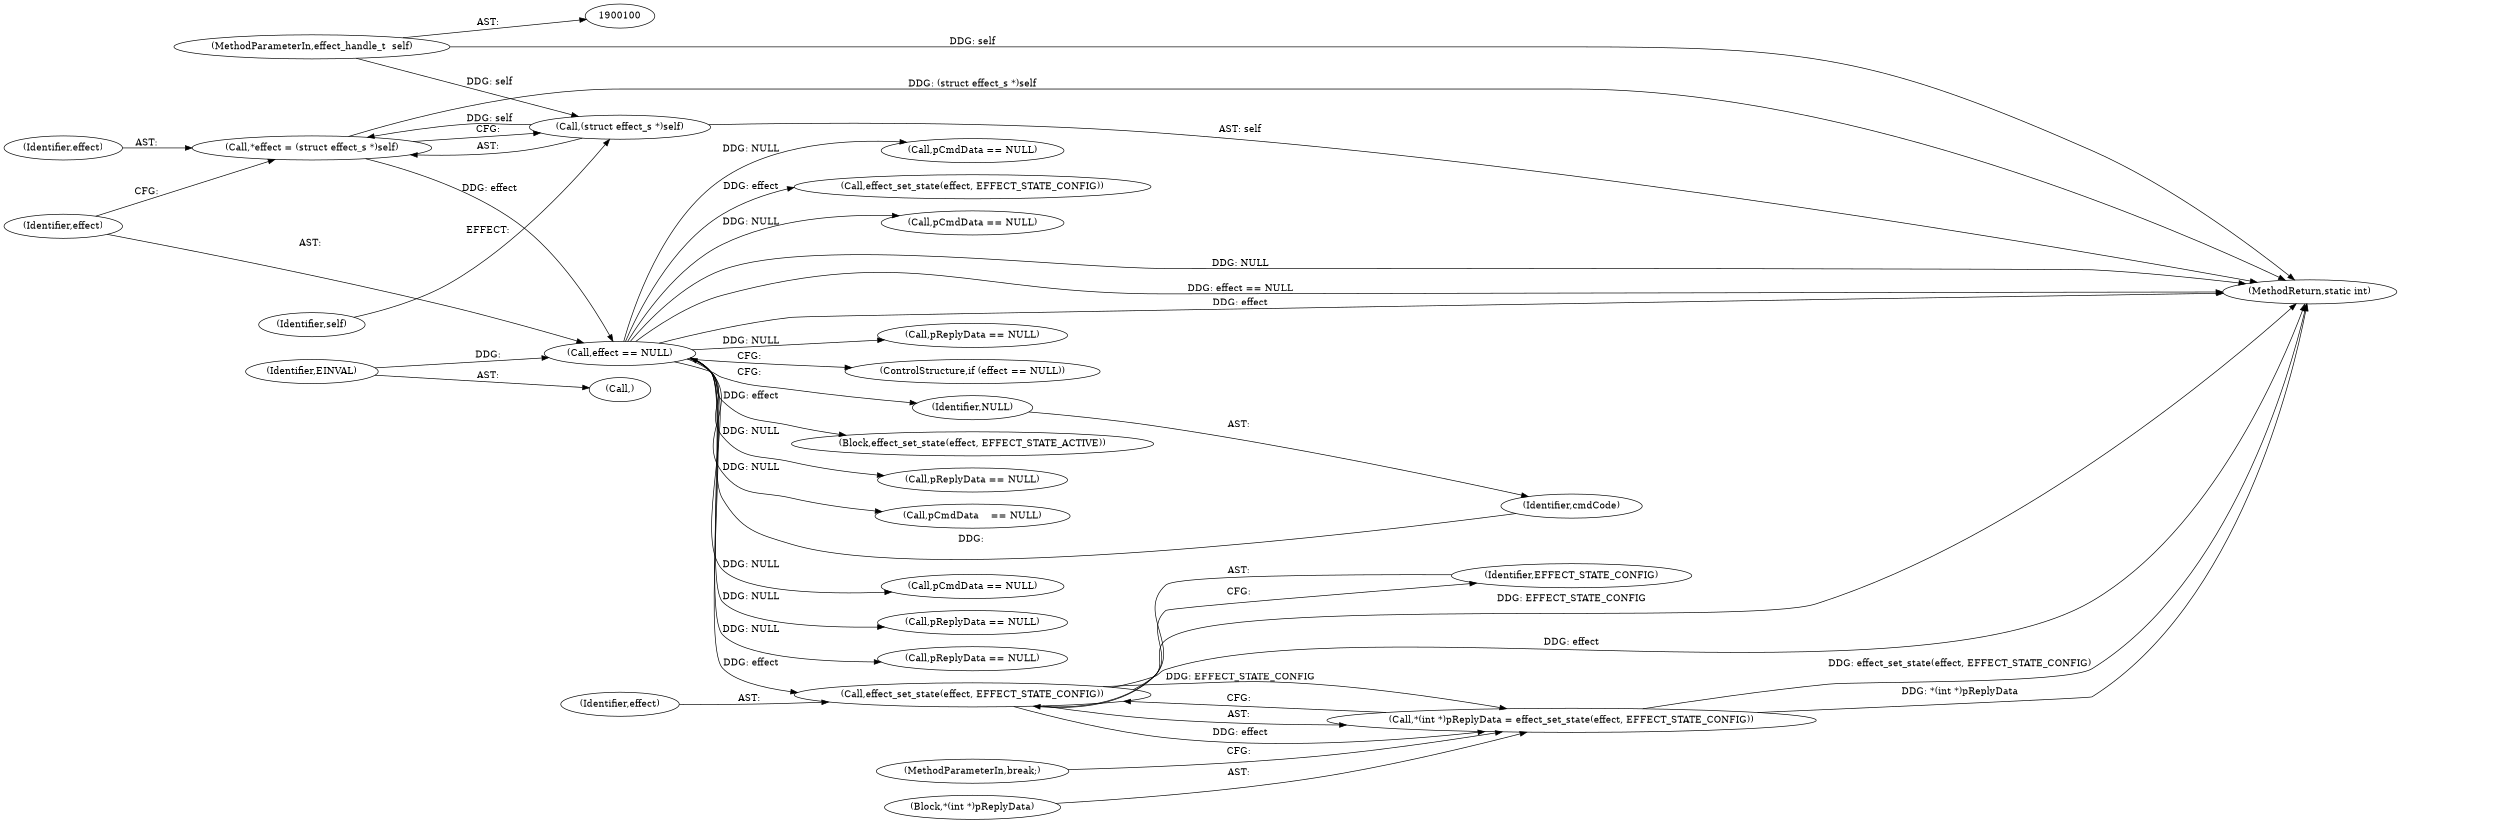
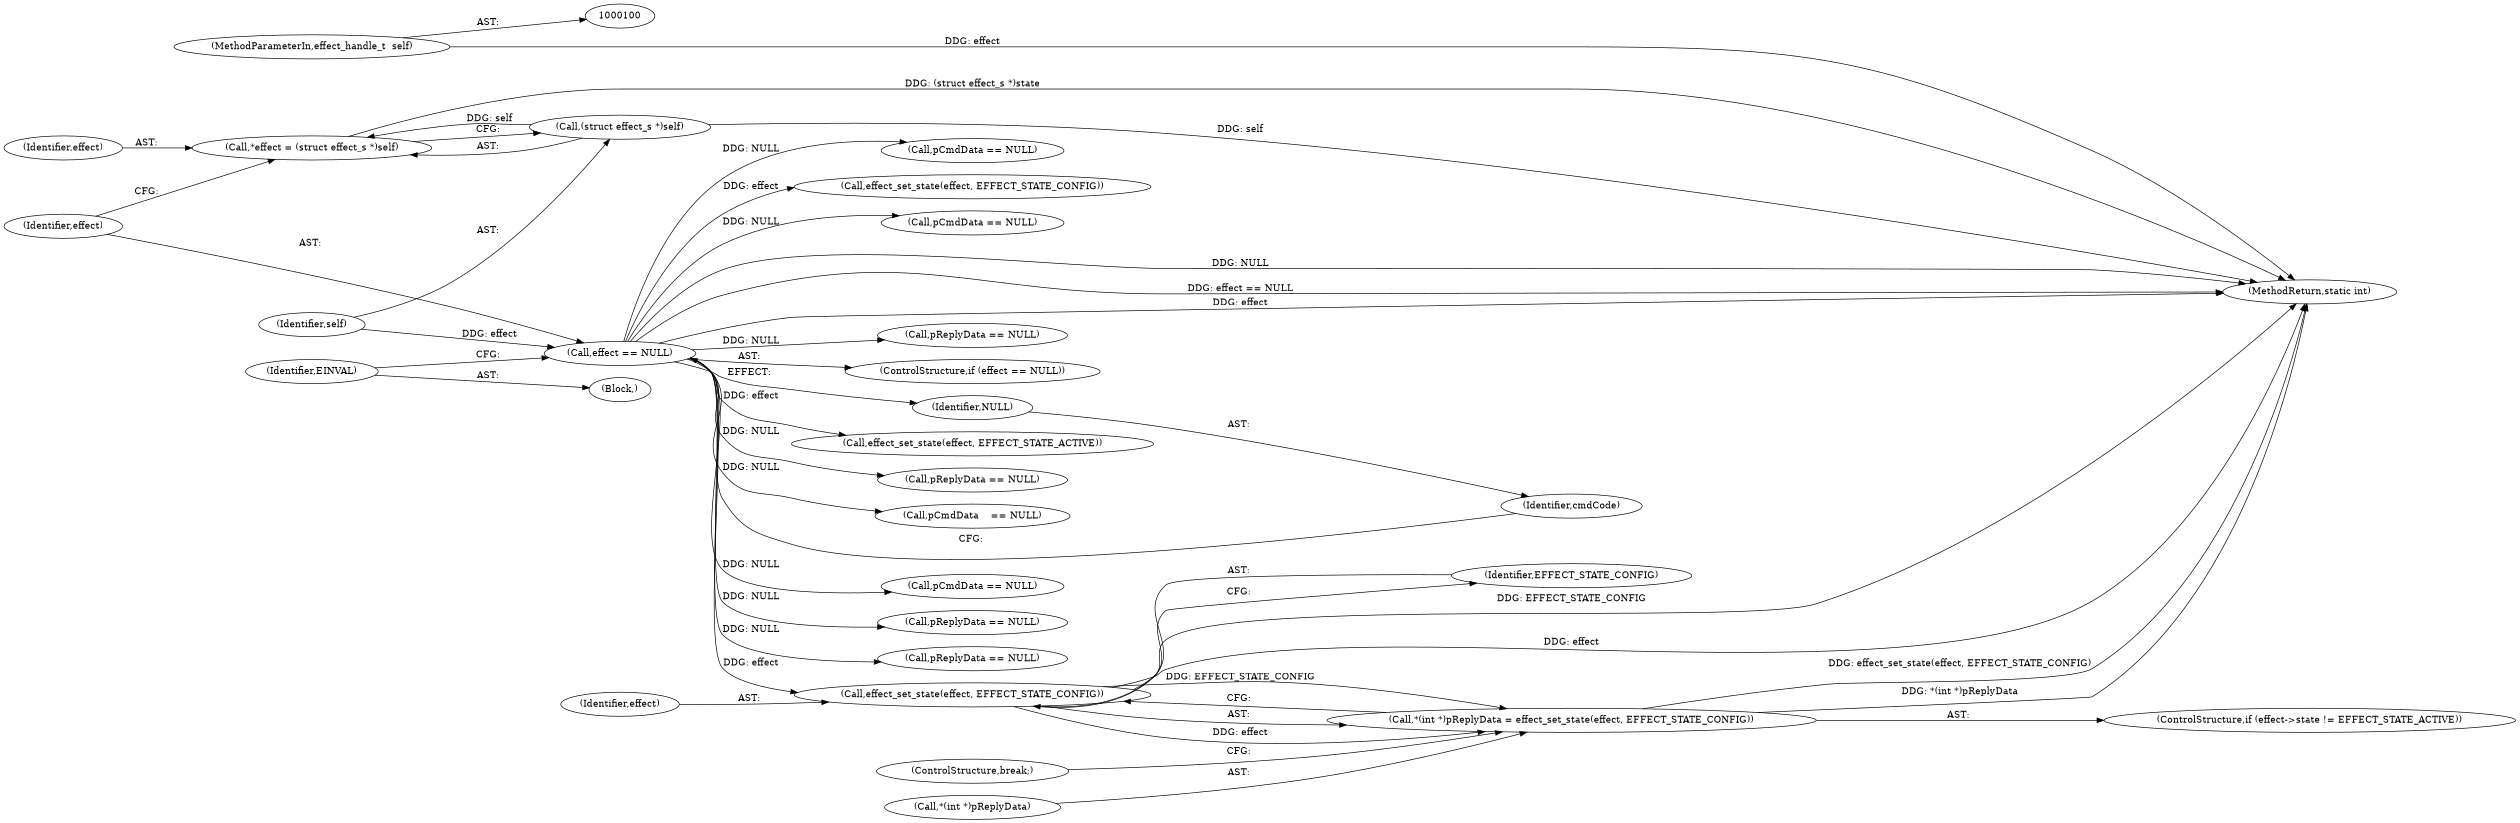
node "1900100": label "1900100" -> "1000100"
edge "(MethodParameterIn,effect_handle_t  self)" -> "(MethodReturn,static int)": label "DDG: self" -> "DDG: effect"
edge "(Call,*effect = (struct effect_s *)self)" -> "(MethodReturn,static int)": label "DDG: (struct effect_s *)self" -> "DDG: (struct effect_s *)state"
edge "(MethodParameterIn,effect_handle_t  self)" -> "(Call,(struct effect_s *)self)": removed, label "DDG: self"
edge "(Call,(struct effect_s *)self)" -> "(MethodReturn,static int)": label "AST: self" -> "DDG: self"
edge "(Call,*effect = (struct effect_s *)self)" -> "(Call,effect == NULL)": now "(Identifier,self)" -> "(Call,effect == NULL)"
edge "(Identifier,self)" -> "(Call,(struct effect_s *)self)": label "EFFECT: " -> "AST: "
edge "(Identifier,EINVAL)" -> "(Call,effect == NULL)": label "DDG: " -> "CFG: "
edge "(Call,effect == NULL)" -> "(ControlStructure,if (effect == NULL))": label "CFG: " -> "AST: "
edge "(Call,effect == NULL)" -> "(Identifier,NULL)": label "CFG: " -> "EFFECT: "
node "(Call,)": label "(Call,)" -> "(Block,)"
node "(Block,effect_set_state(effect, EFFECT_STATE_ACTIVE))": label "(Block,effect_set_state(effect, EFFECT_STATE_ACTIVE))" -> "(Call,effect_set_state(effect, EFFECT_STATE_ACTIVE))"
edge "(Identifier,cmdCode)" -> "(Call,effect == NULL)": label "DDG: " -> "CFG: "
node "(ControlStructure,if (effect->state != EFFECT_STATE_ACTIVE))": added
node "(MethodParameterIn,break;)": label "(MethodParameterIn,break;)" -> "(ControlStructure,break;)"
node "(Block,*(int *)pReplyData)": label "(Block,*(int *)pReplyData)" -> "(Call,*(int *)pReplyData)"
